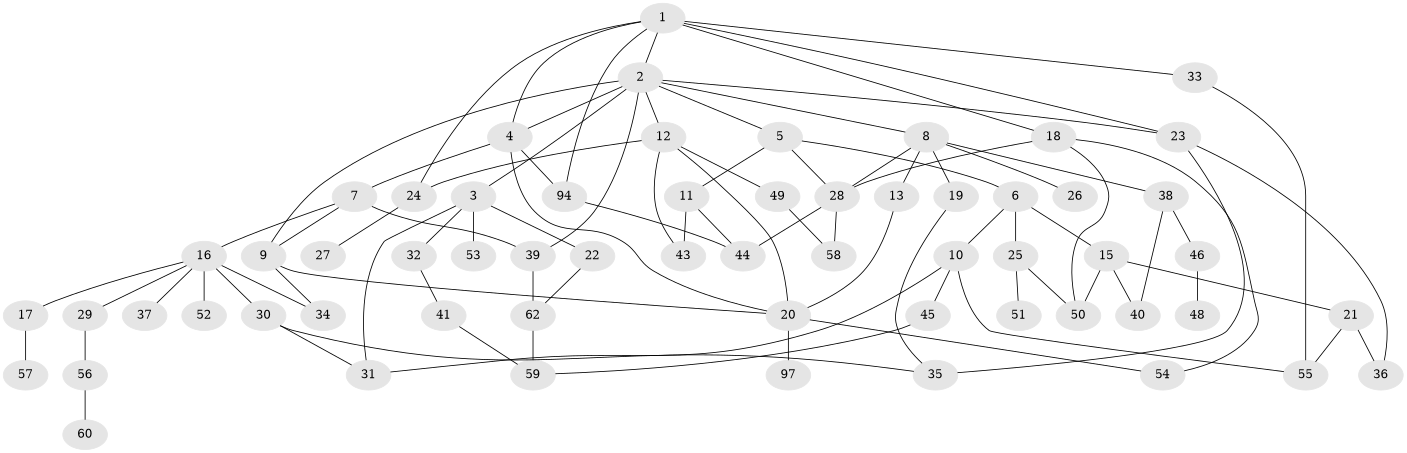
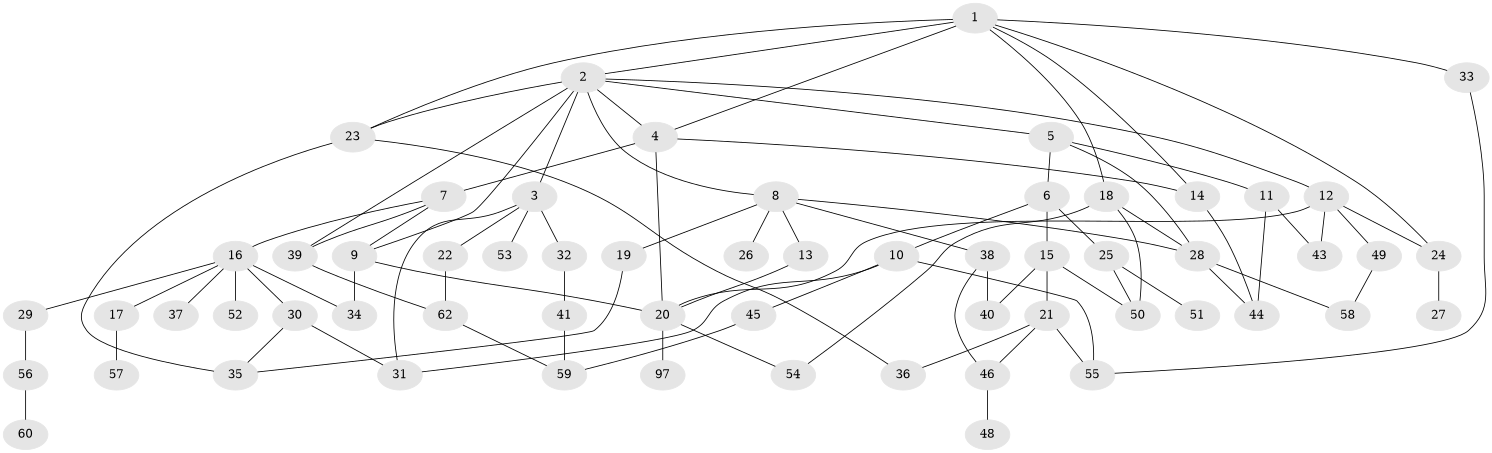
node "94": label "94" -> "14"
edge "21" -- "46": added
